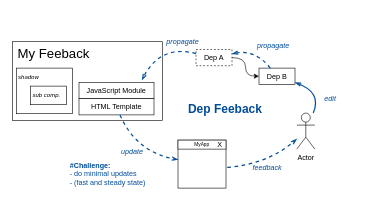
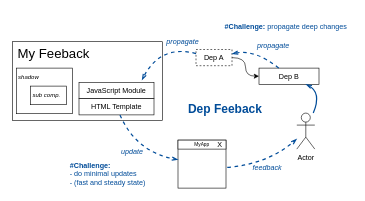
node "#Challenge: propagate deep changes": added
node "Dep B": size 36x16 -> 60x16
node "edit": removed
